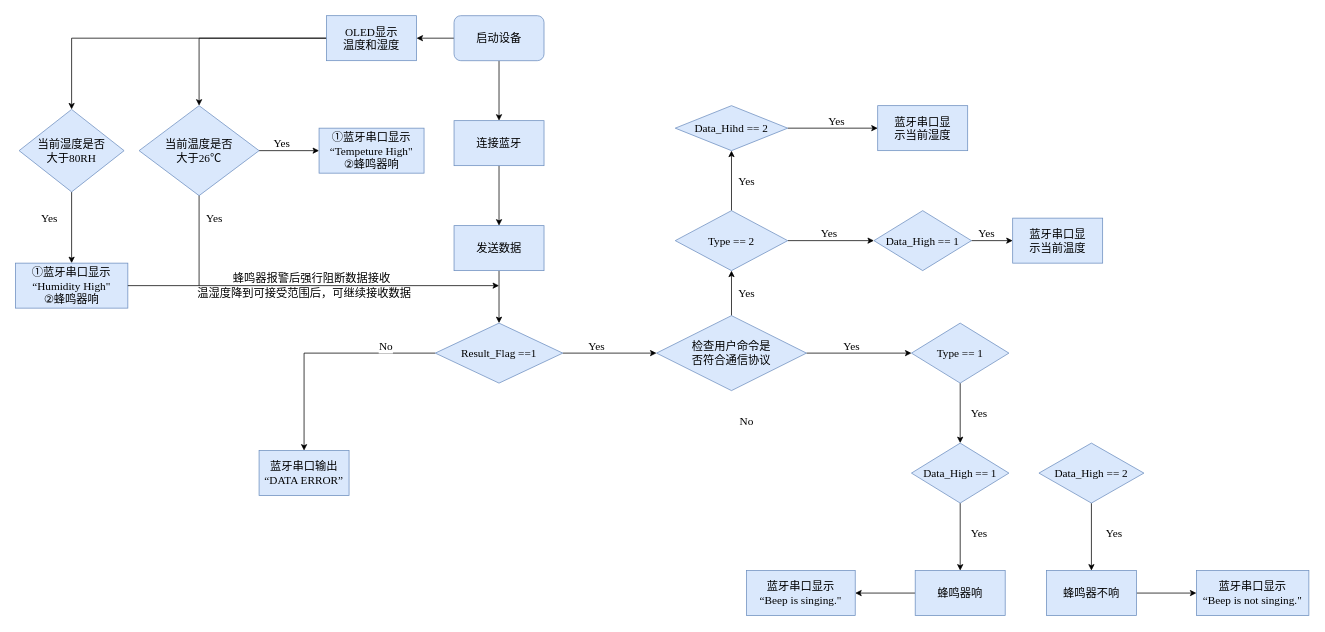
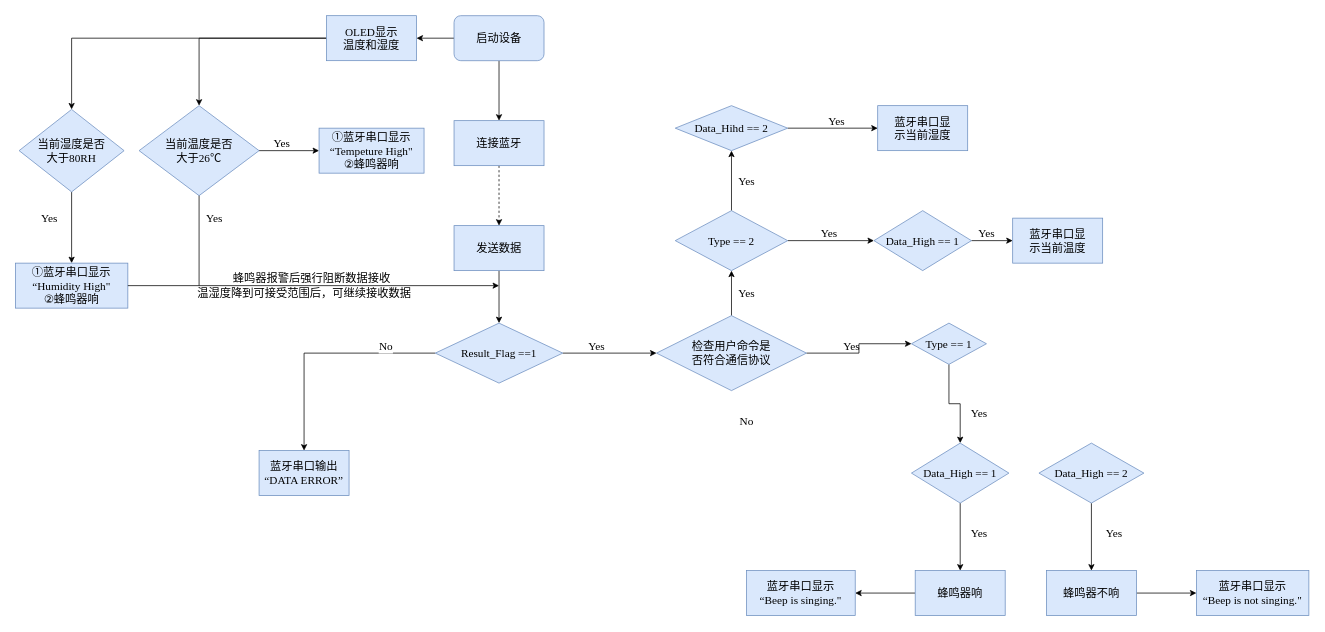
edge "连接蓝牙" -> "发送数据": style solid -> dashed
node "Type == 1": size 98x60 -> 75x41
